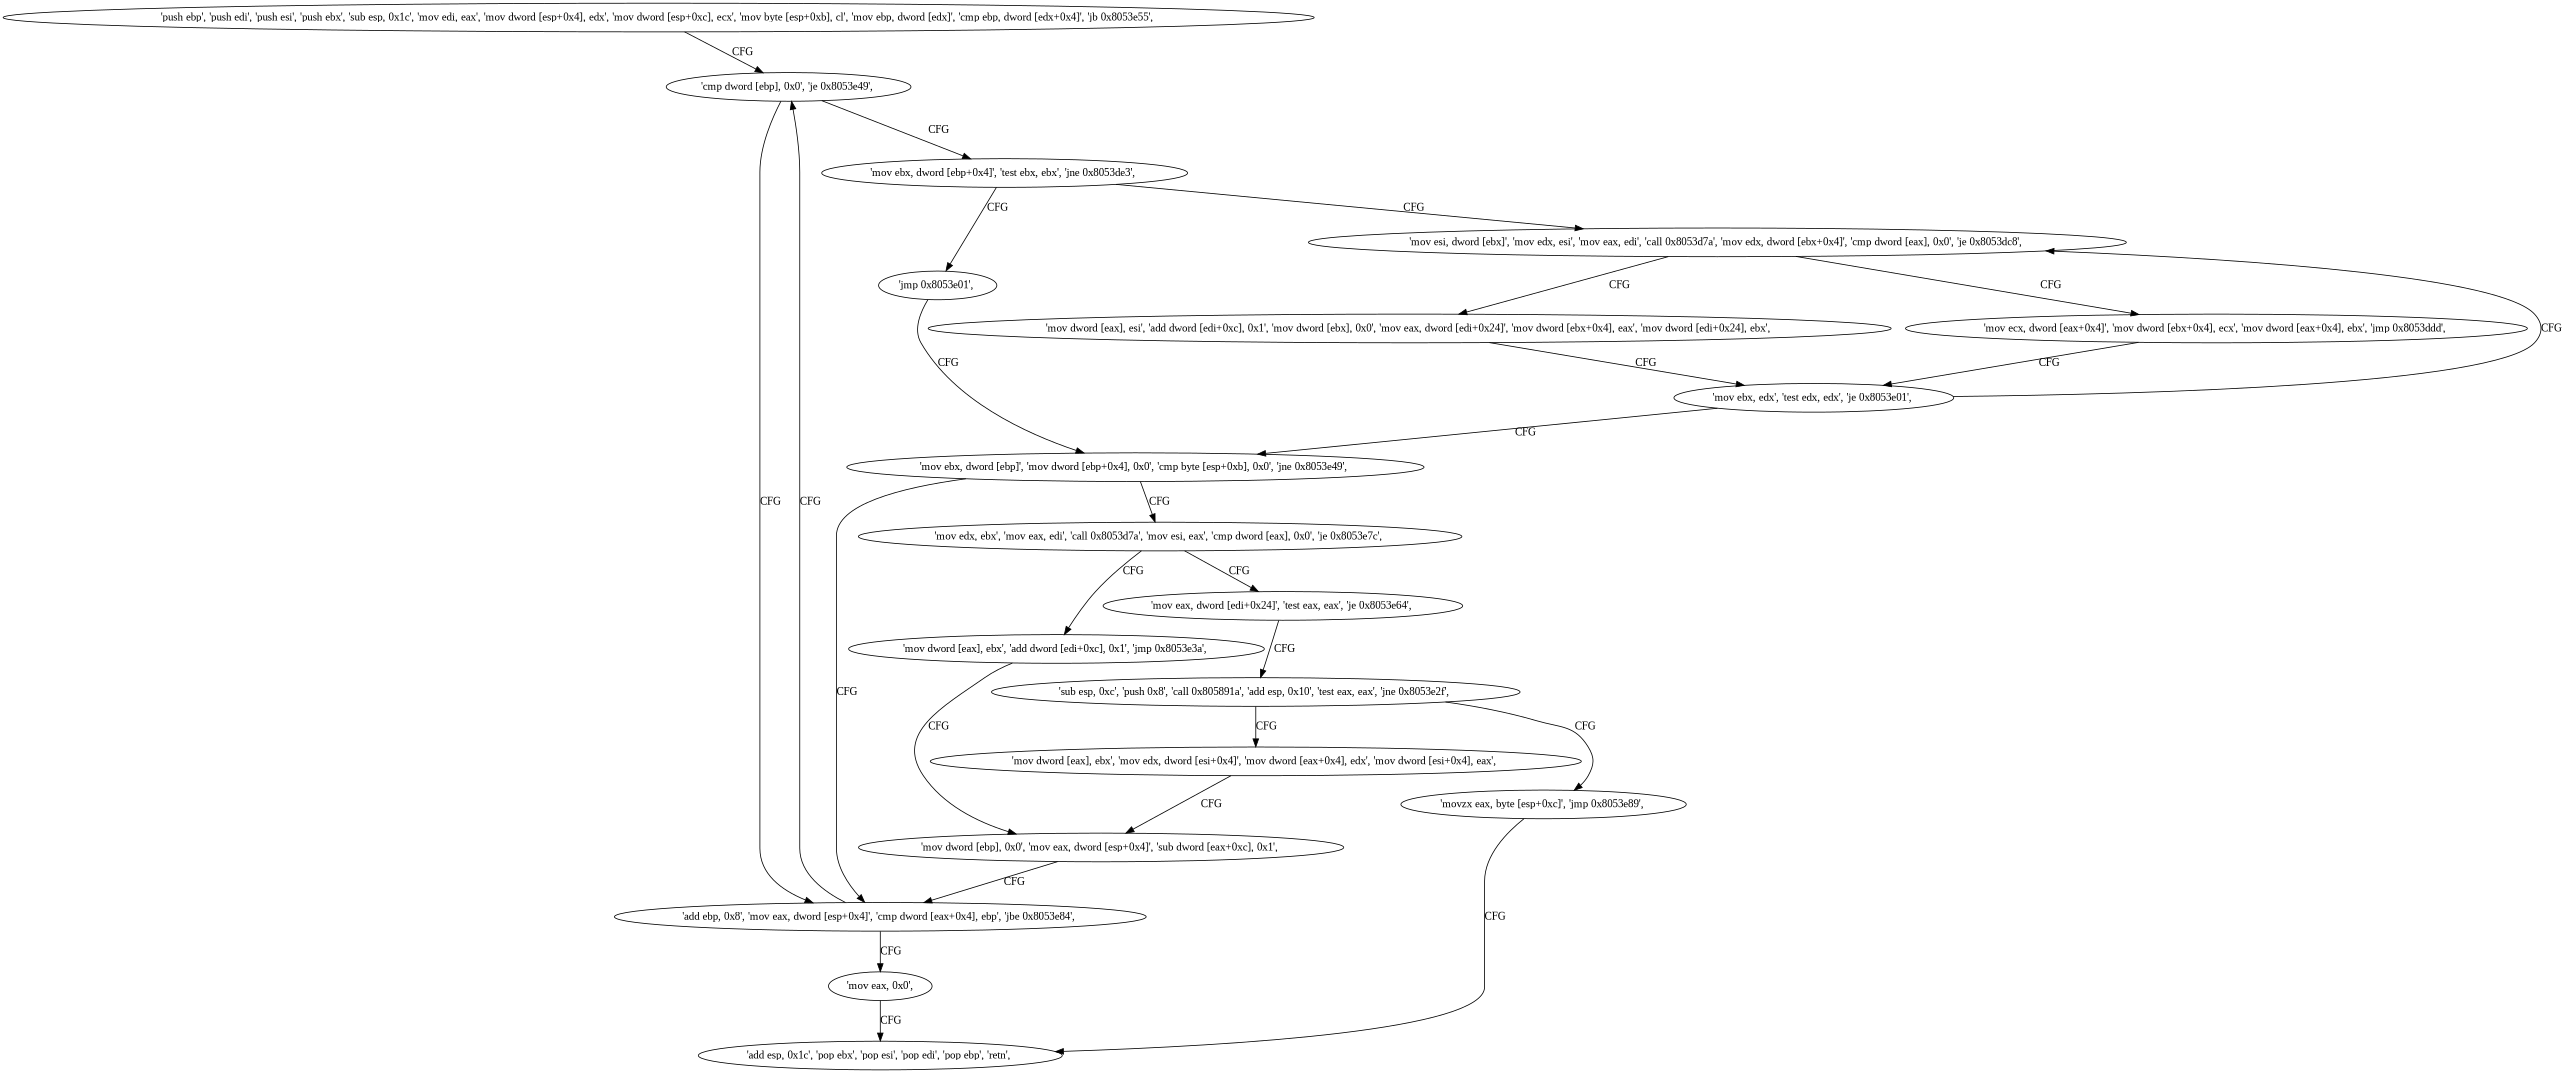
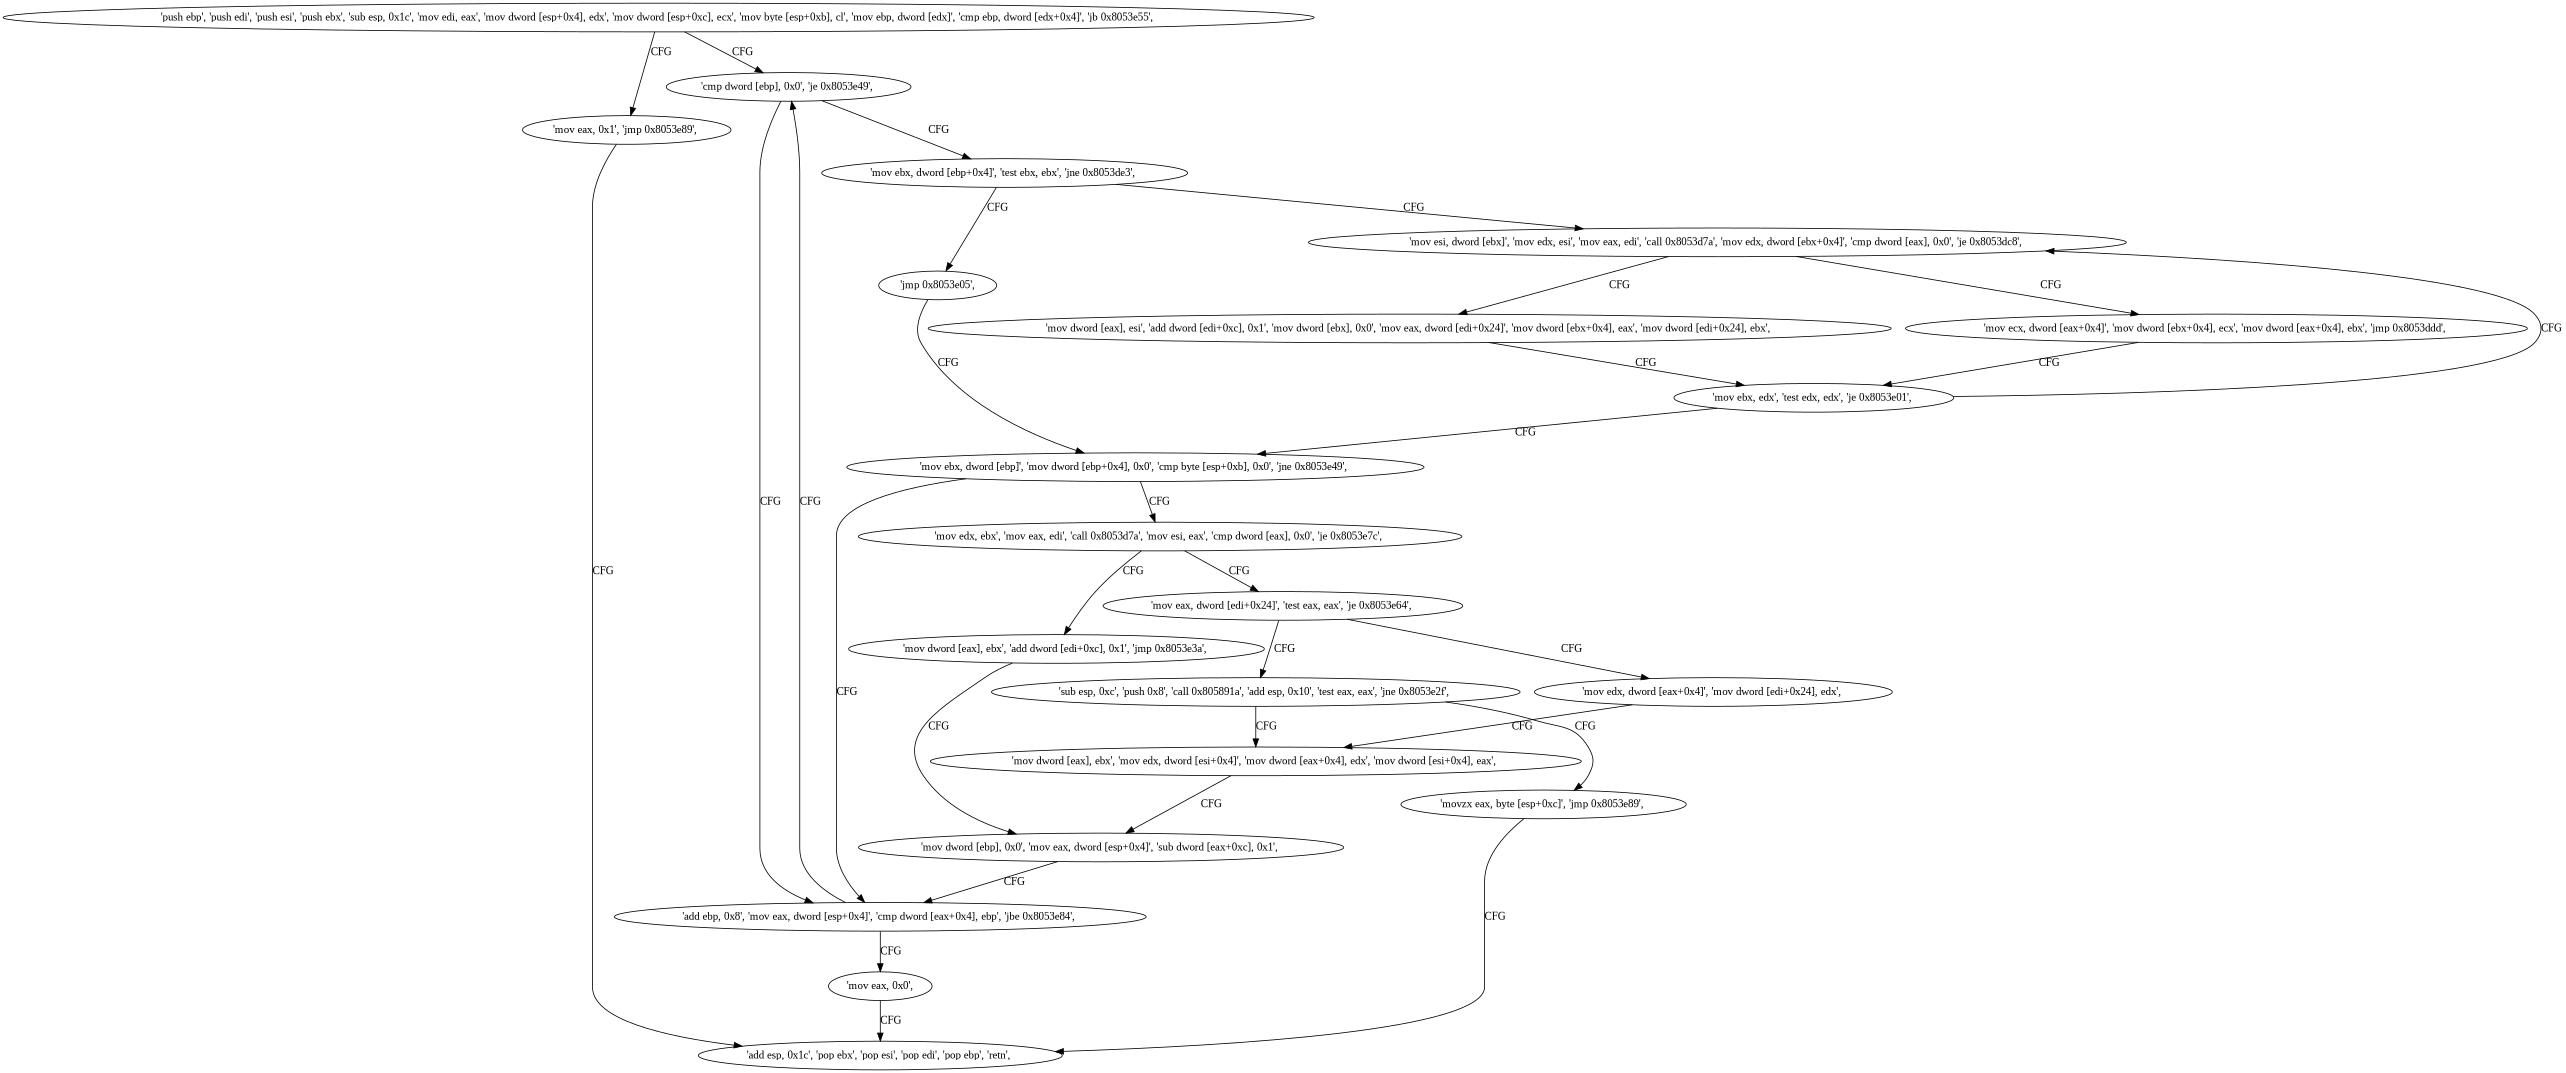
node "'mov eax, 0x1', 'jmp 0x8053e89',": added
node "'jmp 0x8053e01',": label "'jmp 0x8053e01'," -> "'jmp 0x8053e05',"
node "'mov edx, dword [eax+0x4]', 'mov dword [edi+0x24], edx',": added
